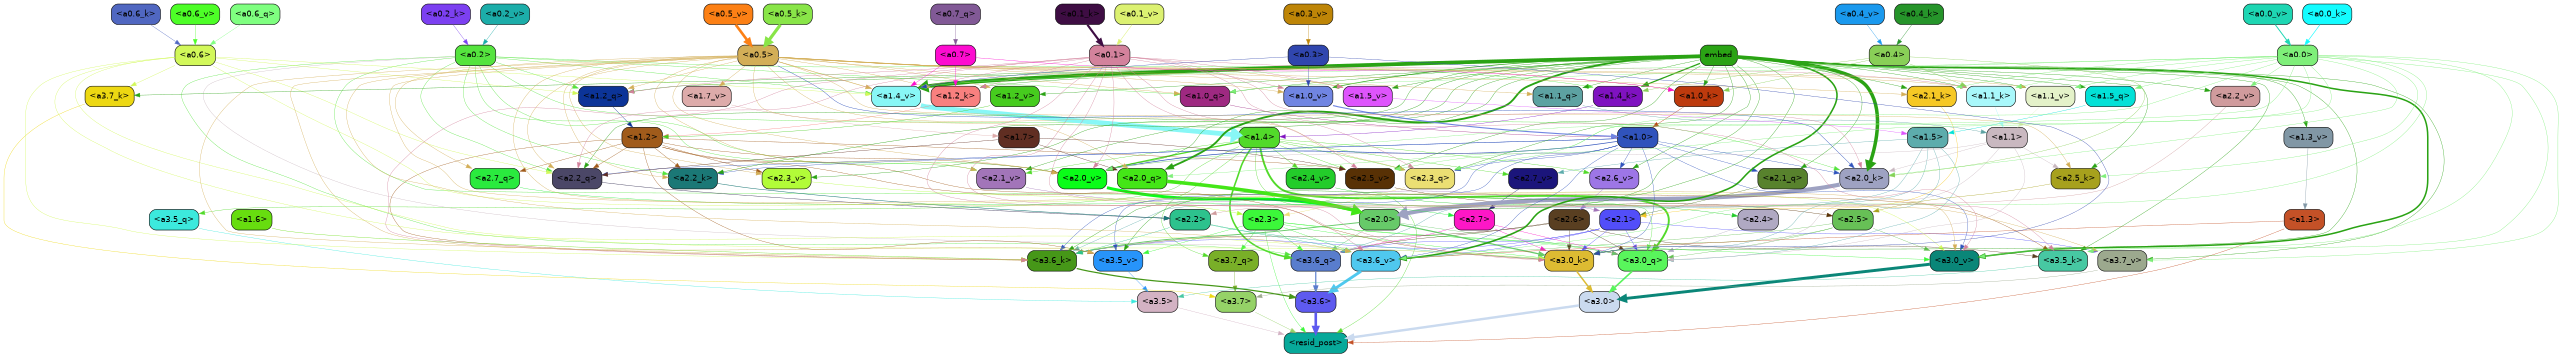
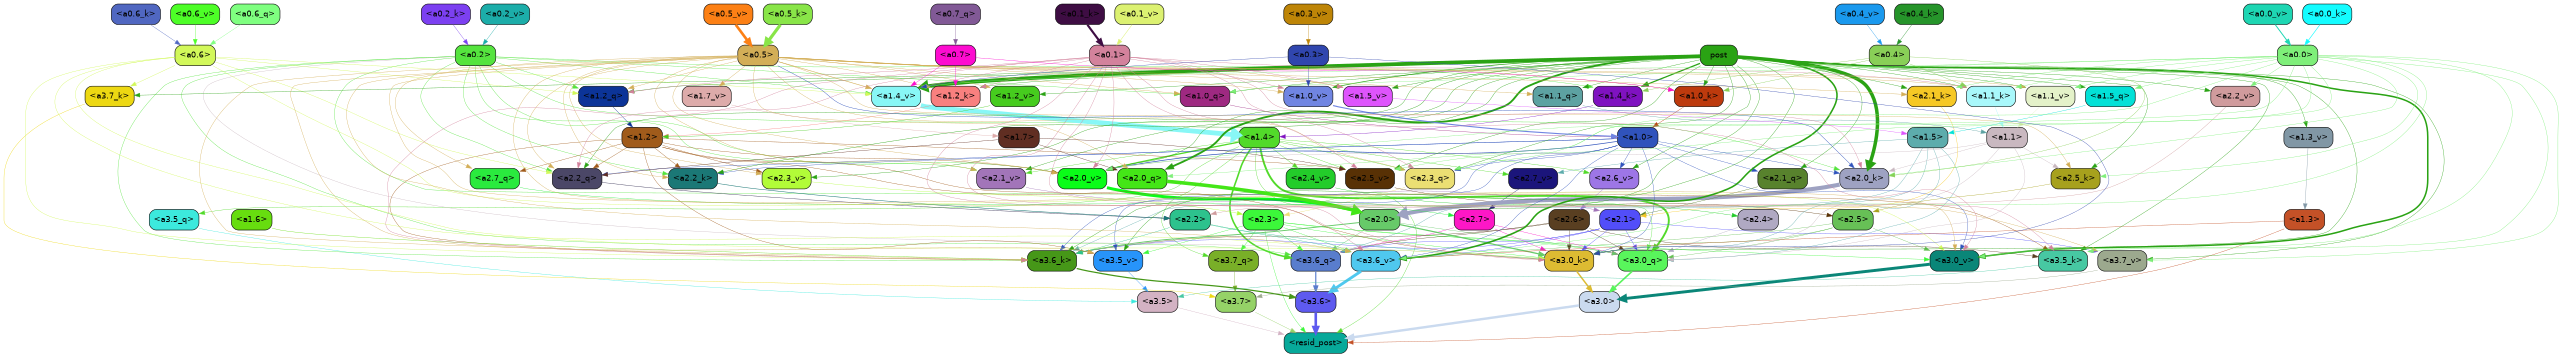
node "embed": label "embed" -> "post"
edge "<a0.2>" -> "<a3.6_k>": added
